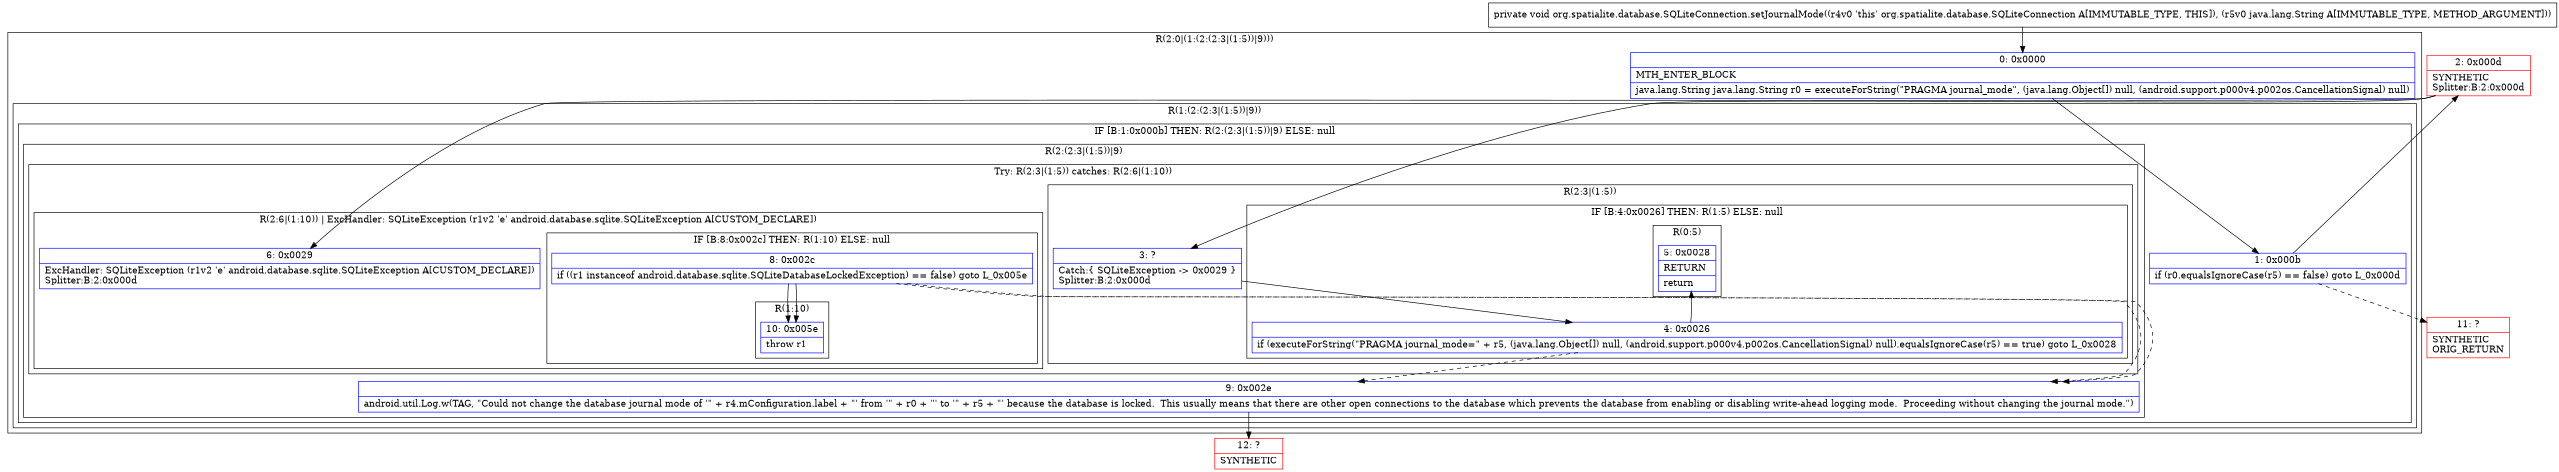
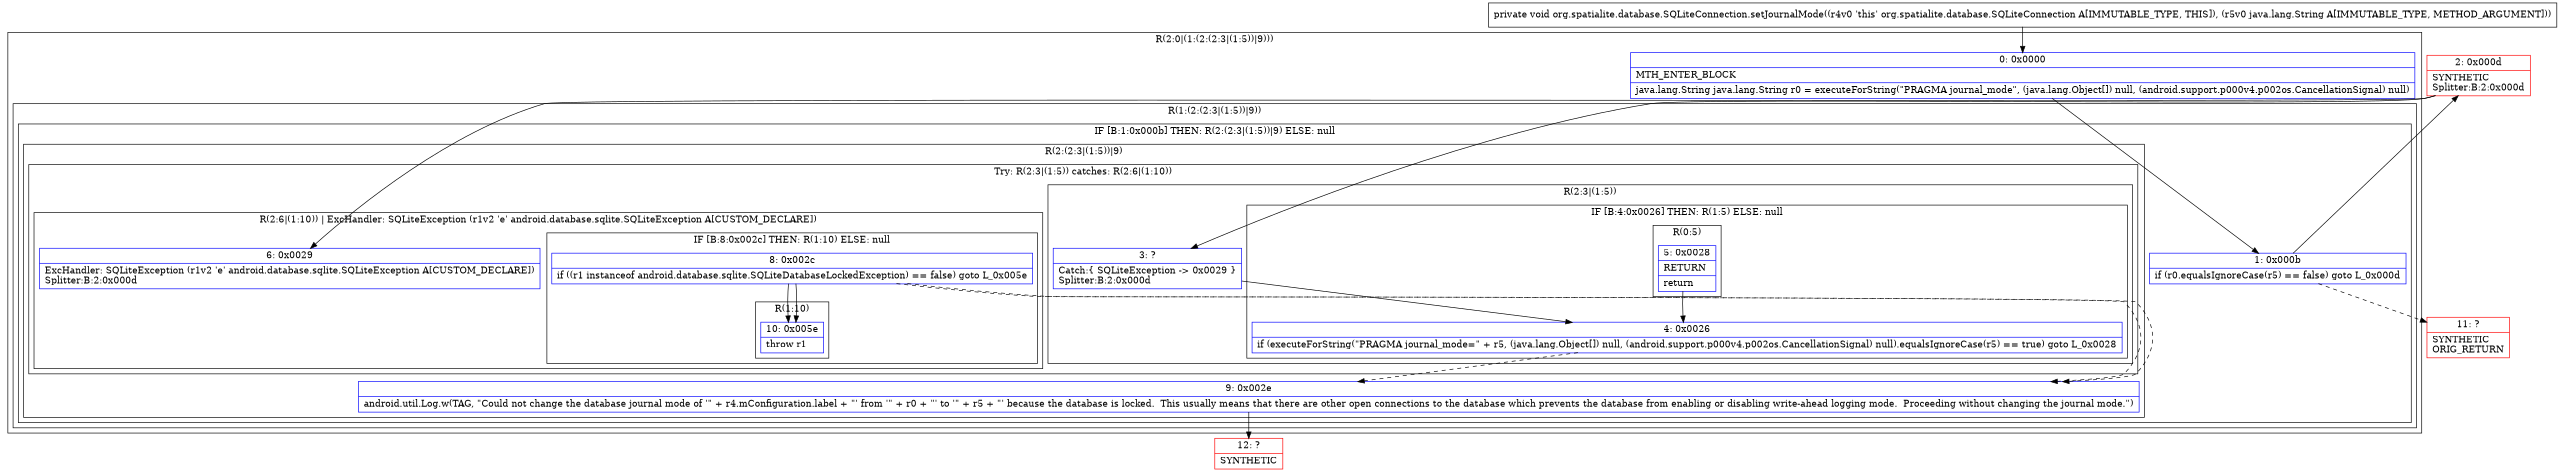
edge "4: 0x0026" -> "5: 0x0028": reversed
